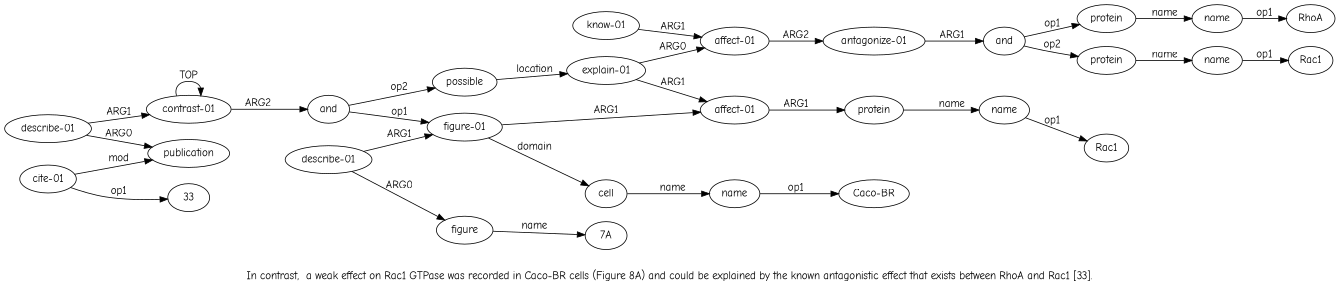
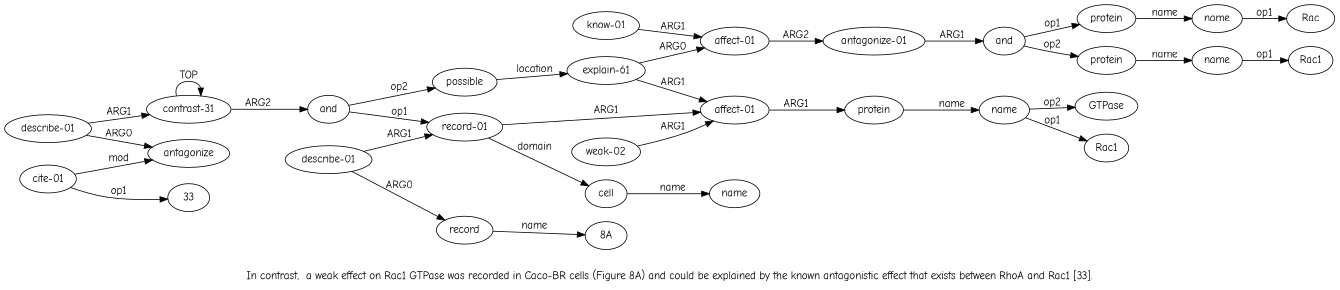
node "RhoA": label "RhoA" -> "Rac"
node "explain-01": label "explain-01" -> "explain-61"
node "GTPase": added
node "contrast-01": label "contrast-01" -> "contrast-31"
node "figure-01": label "figure-01" -> "record-01"
node "weak-02": added
node "publication": label "publication" -> "antagonize"
node "Caco-BR": removed
node "figure": label "figure" -> "record"
node "7A": label "7A" -> "8A"
